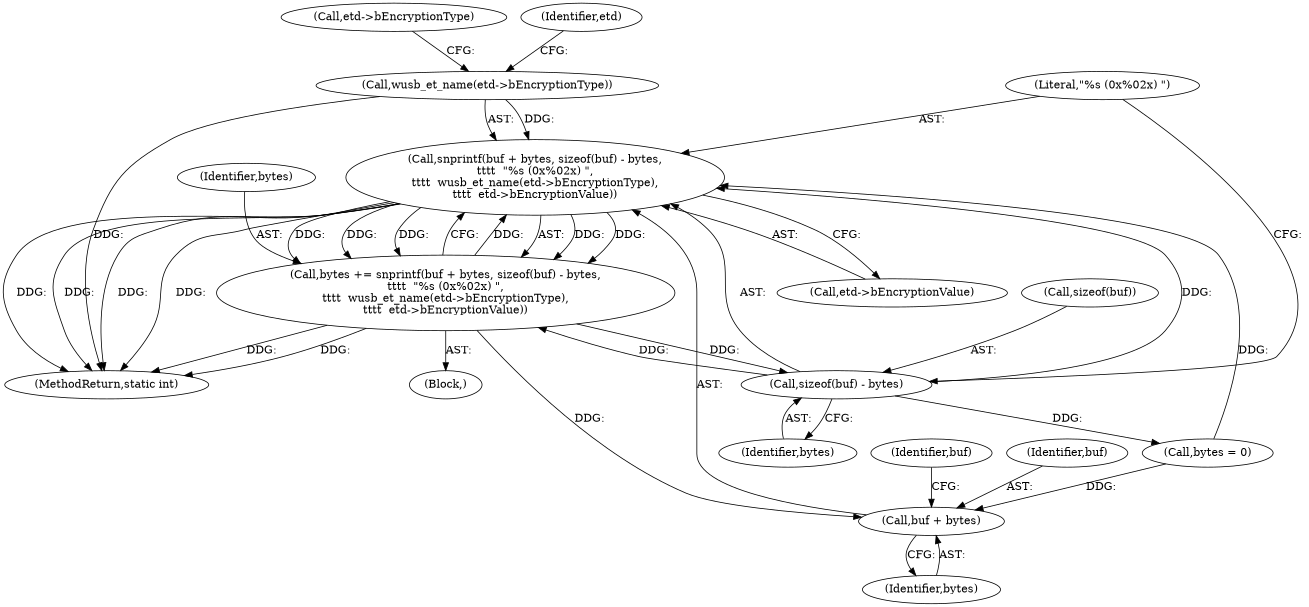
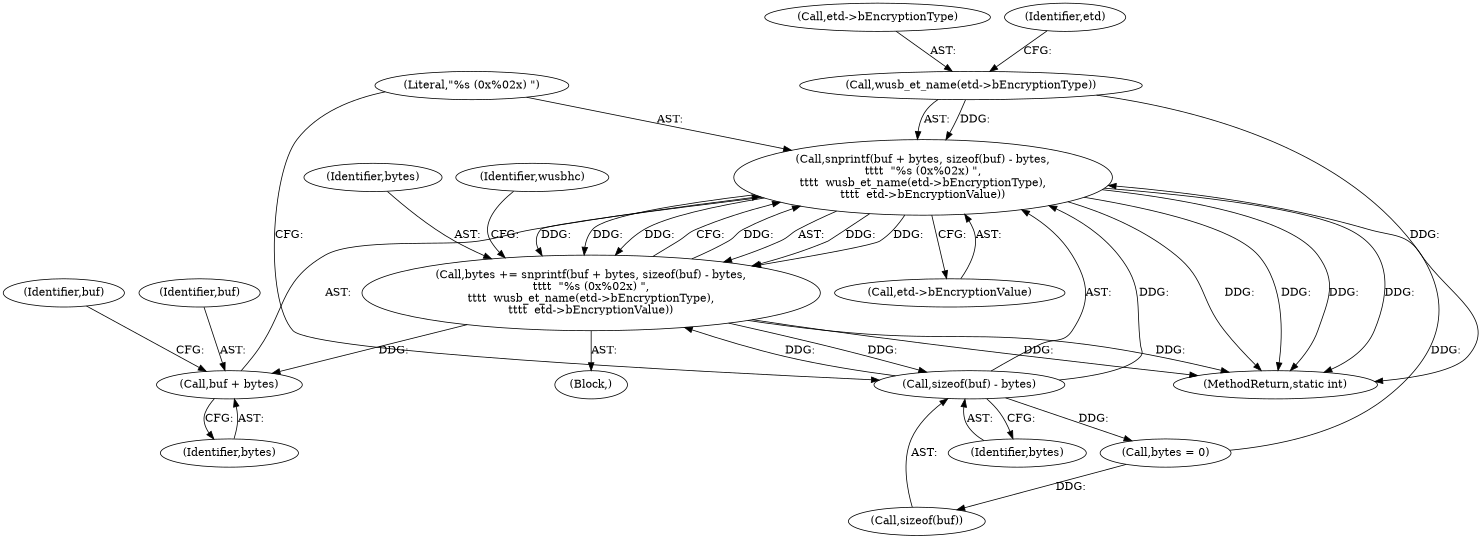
edge "(Call,etd->bEncryptionType)" -> "(Call,wusb_et_name(etd->bEncryptionType))": label "CFG: " -> "AST: "
node "(Identifier,wusbhc)": added
edge "(Call,bytes = 0)" -> "(Call,buf + bytes)": now "(Call,bytes = 0)" -> "(Call,sizeof(buf))"
